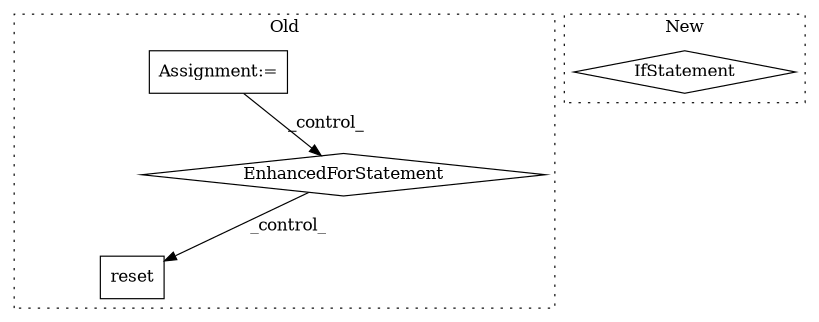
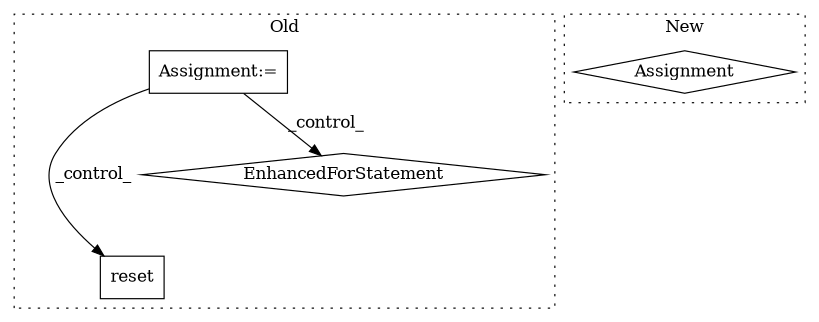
node "IfStatement": label "IfStatement" -> "Assignment"
edge "EnhancedForStatement" -> "reset": now "Assignment:=" -> "reset"
